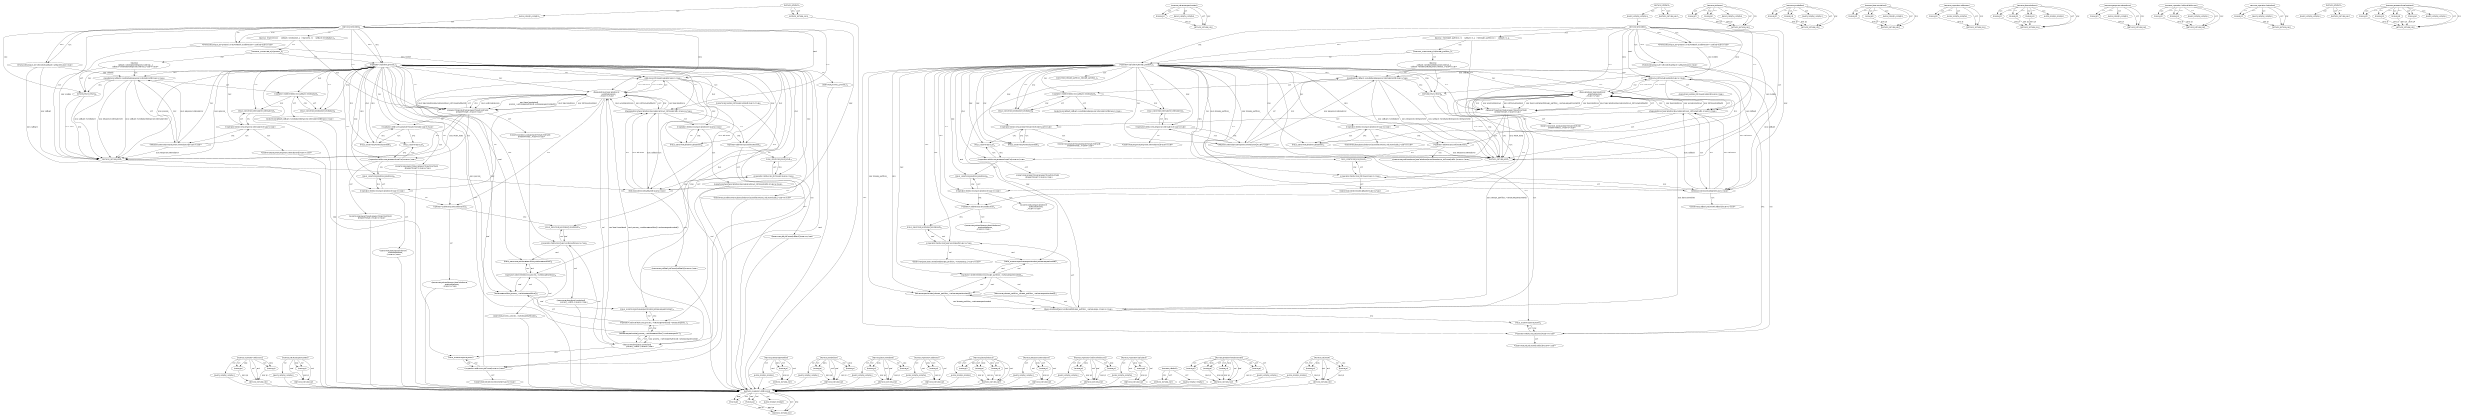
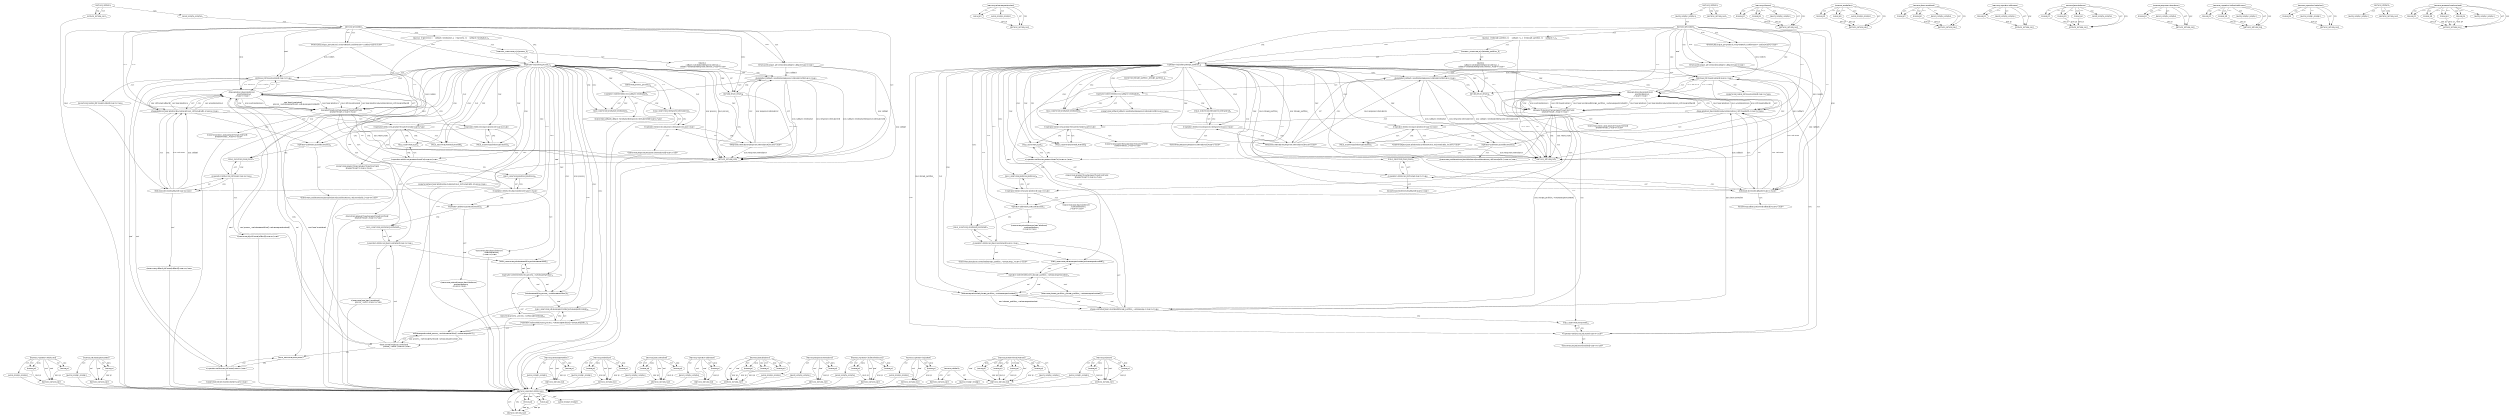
edge "<(std.move,std::move(cookies))<SUB>15</SUB>>" -> "<(std.move,std::move(callback))<SUB>16</SUB>>": removed, label "DDG: std::move"
